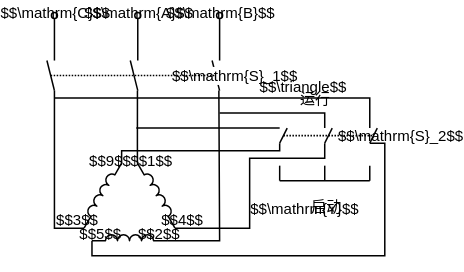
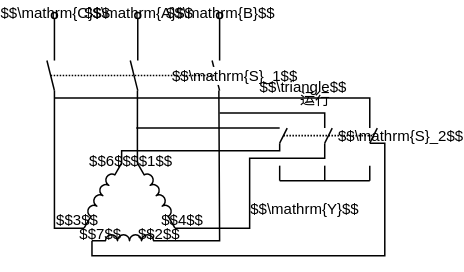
node "$$9$$": label "$$9$$" -> "$$6$$"
node "启动": removed
node "$$5$$": label "$$5$$" -> "$$7$$"
